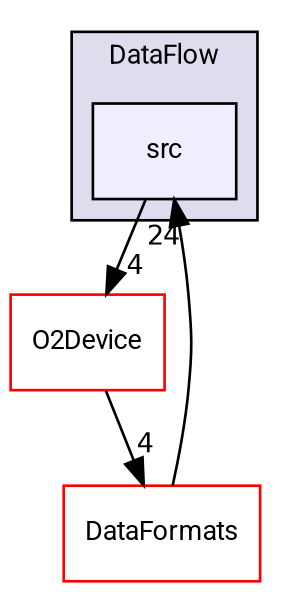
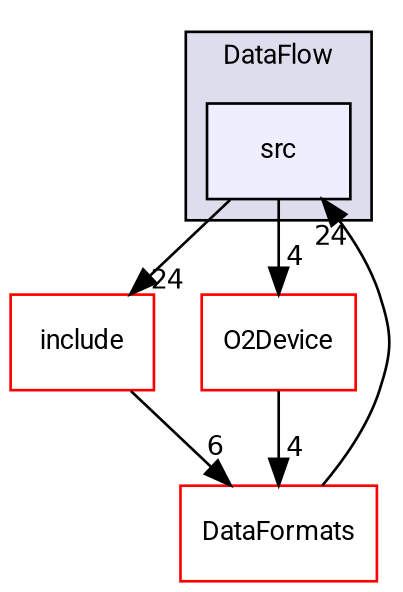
node "include": added
